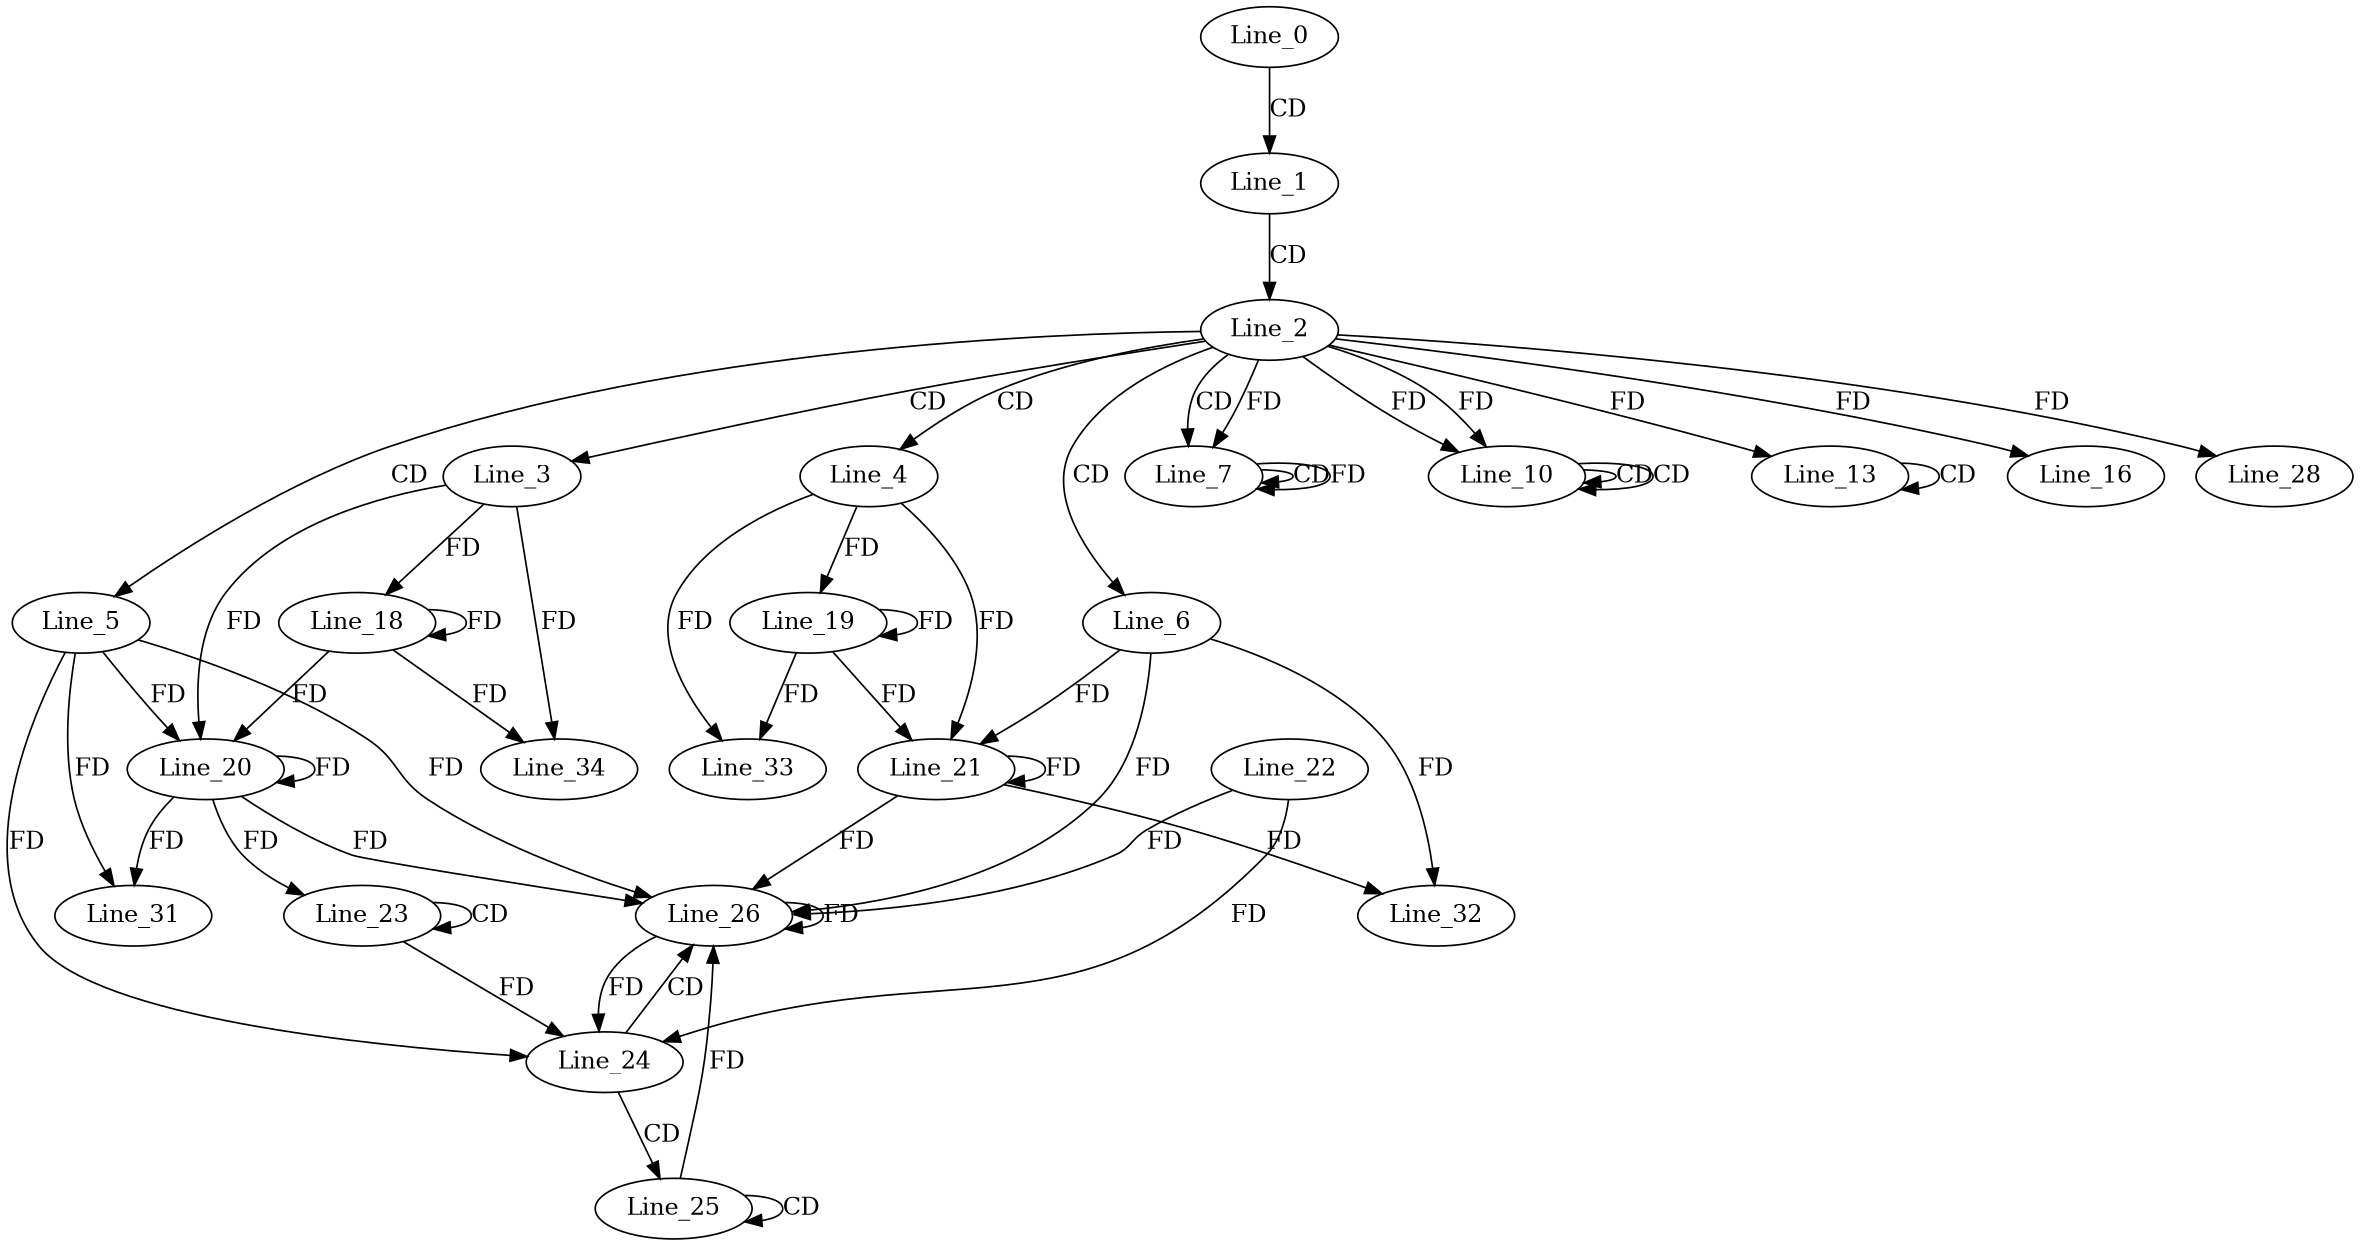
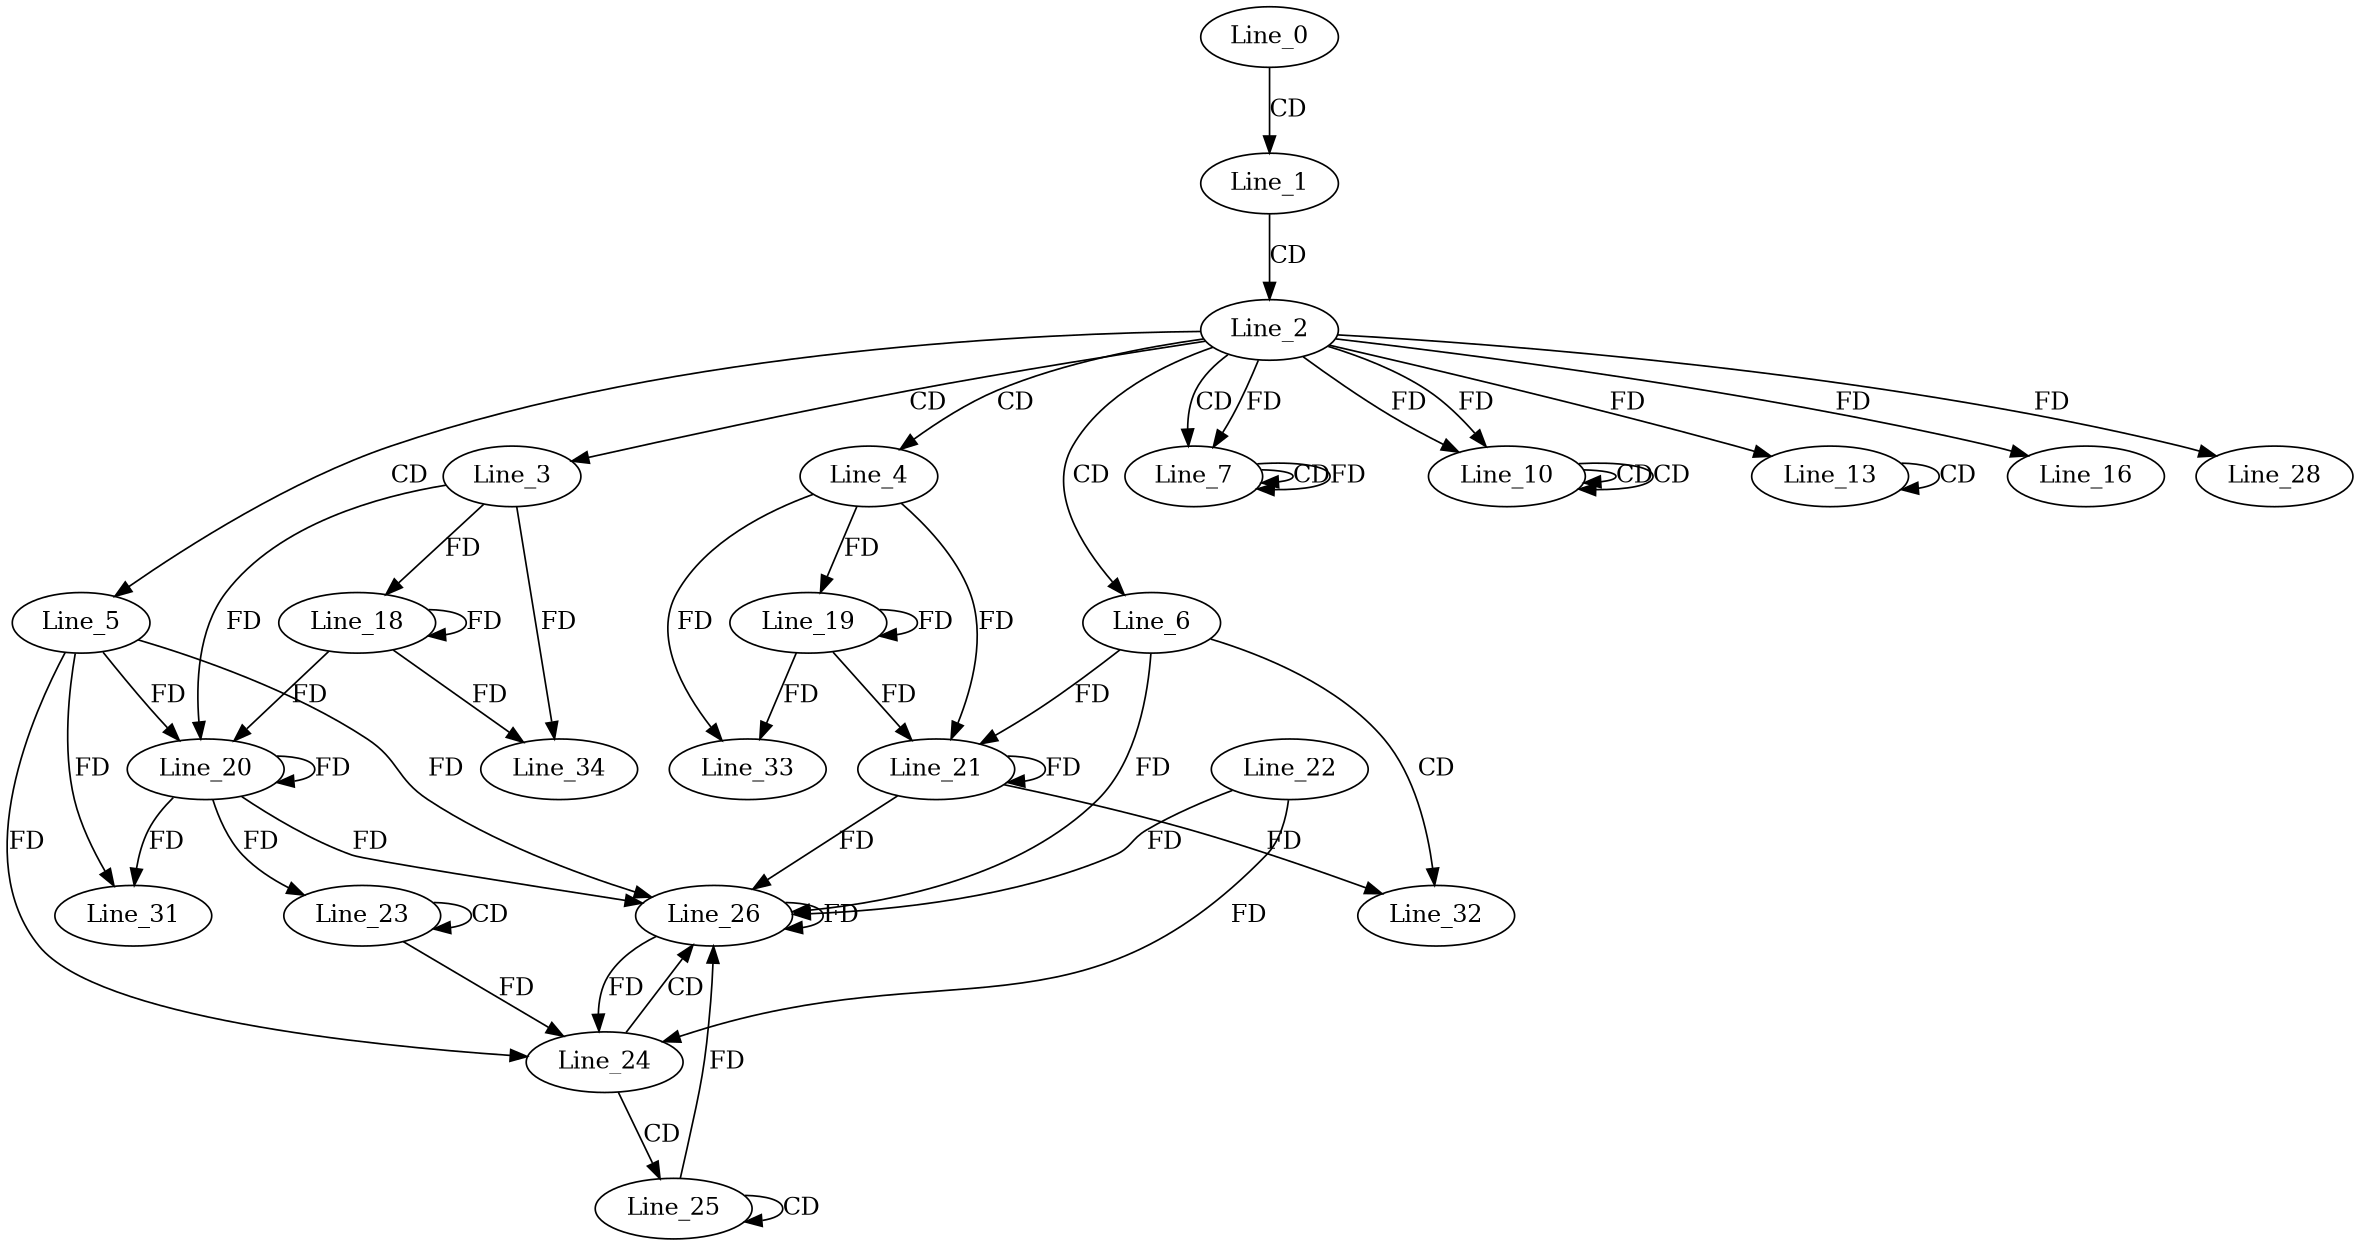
edge "Line_6" -> "Line_32": label "FD" -> "CD"
